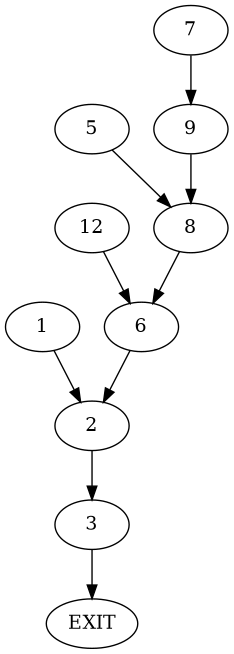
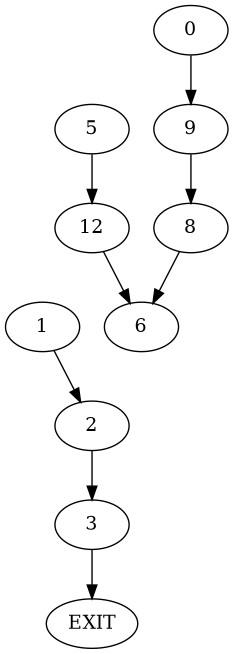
node "7": label "7" -> "0"
edge "5" -> "8": now "5" -> "12"
edge "6" -> "2": removed
